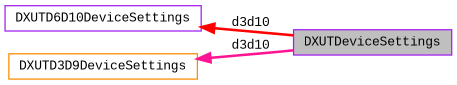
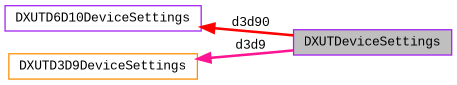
edge "DXUTDeviceSettings" -> "DXUTD6D10DeviceSettings": label " d3d10" -> " d3d90"
edge "DXUTDeviceSettings" -> "DXUTD3D9DeviceSettings": label " d3d10" -> " d3d9"
